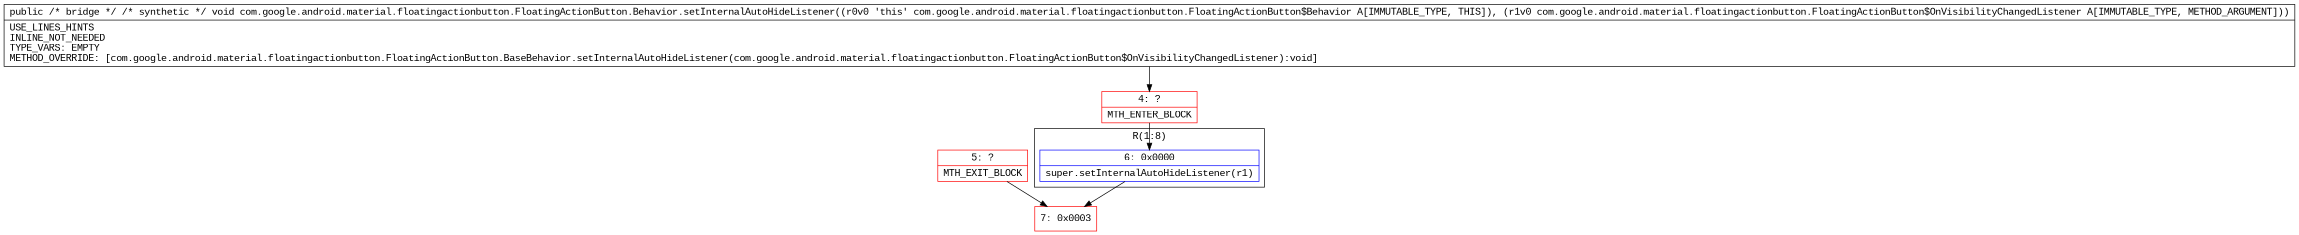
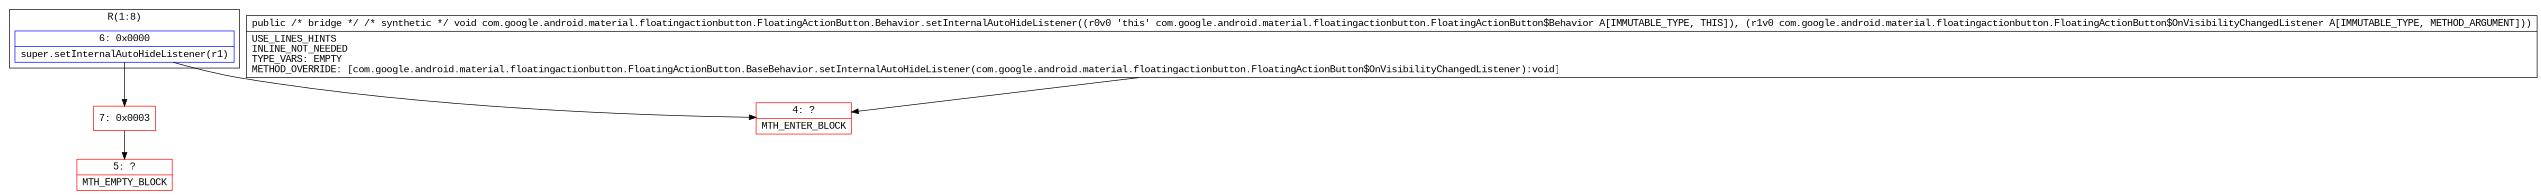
edge "4: ?" -> "6: 0x0000": reversed
node "5: ?": text "MTH_EXIT_BLOCK" -> "MTH_EMPTY_BLOCK"
edge "5: ?" -> "7: 0x0003": reversed
